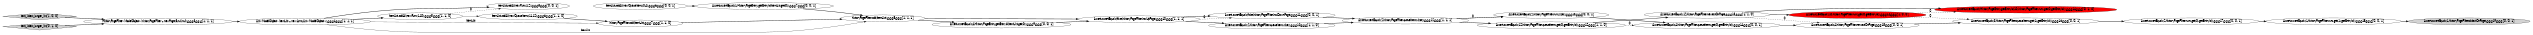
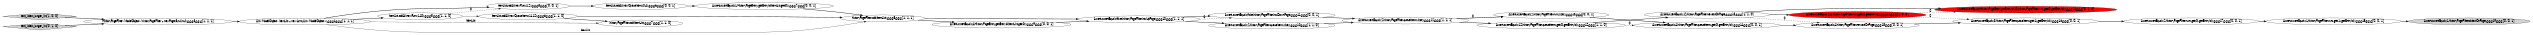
edge "itemList.addAll(newRuns(1,2))@@@5@@@['0', '0', '1']" -> "itemList.addAll(newQueueItems(3,4))@@@6@@@['0', '0', '1']": added
edge "historyPageFilter.add(itemList)@@@7@@@['1', '1', '0']" -> "historyPageFilter.add(itemList)@@@8@@@['1', '1', '1']": now "itemList.addAll(newQueueItems(11,12))@@@6@@@['1', '1', '0']" -> "historyPageFilter.add(itemList)@@@8@@@['1', '1', '1']"
